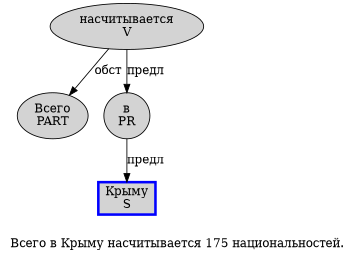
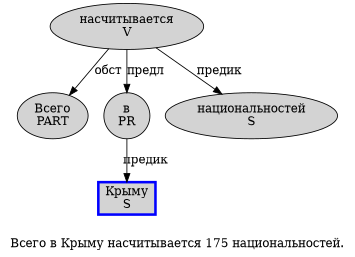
node "национальностей S": added
edge "в PR" -> "Крыму S": label "предл" -> "предик"
